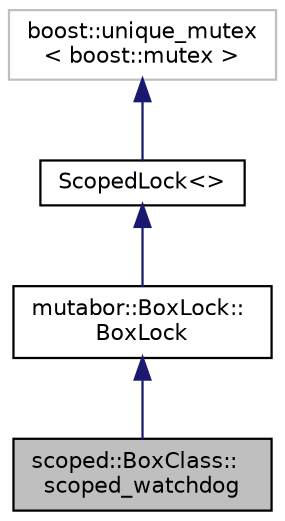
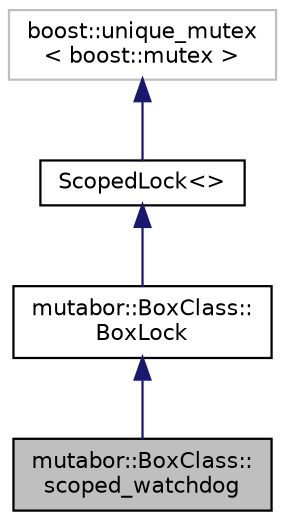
node "mutabor::BoxLock:: BoxLock": label "mutabor::BoxLock:: BoxLock" -> "mutabor::BoxClass:: BoxLock"
node "scoped::BoxClass:: scoped_watchdog": label "scoped::BoxClass:: scoped_watchdog" -> "mutabor::BoxClass:: scoped_watchdog"
